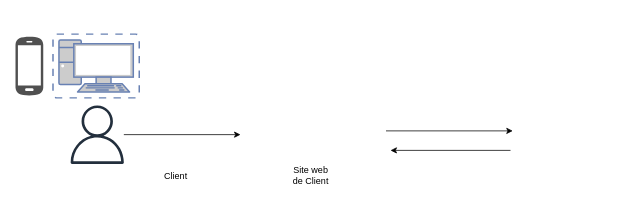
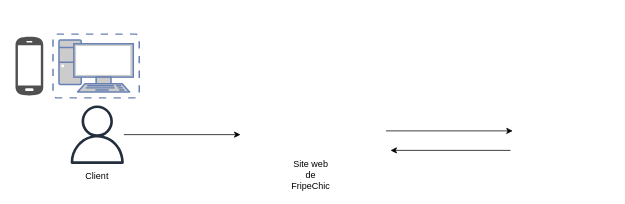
node "Site web de Client": label "Site web de Client" -> "Site web de FripeChic"
node "Client": moved (176, 177) -> (97, 177)
